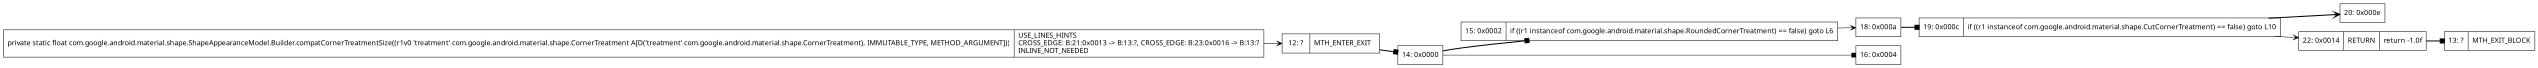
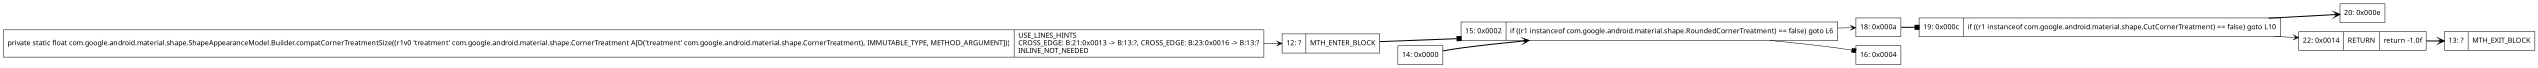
edge "22: 0x0014" -> "13: ?": arrowhead box -> vee
node "12: ?": text "MTH_ENTER_EXIT" -> "MTH_ENTER_BLOCK"
edge "14: 0x0000" -> "15: 0x0002": arrowhead box -> vee
edge "12: ?" -> "14: 0x0000": now "12: ?" -> "15: 0x0002"
edge "14: 0x0000" -> "16: 0x0004": now "15: 0x0002" -> "16: 0x0004"
